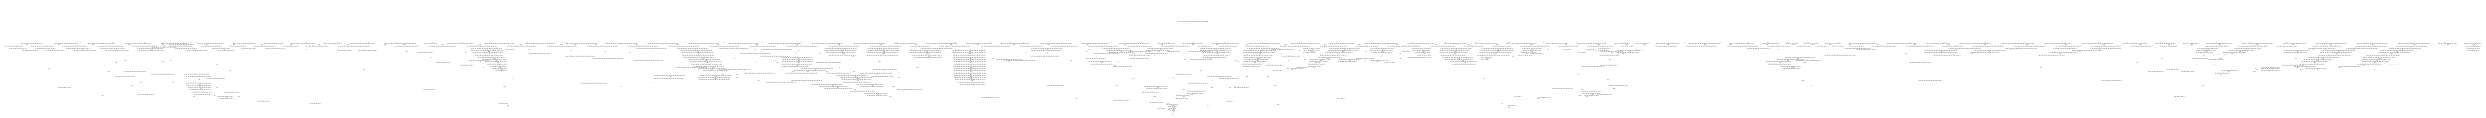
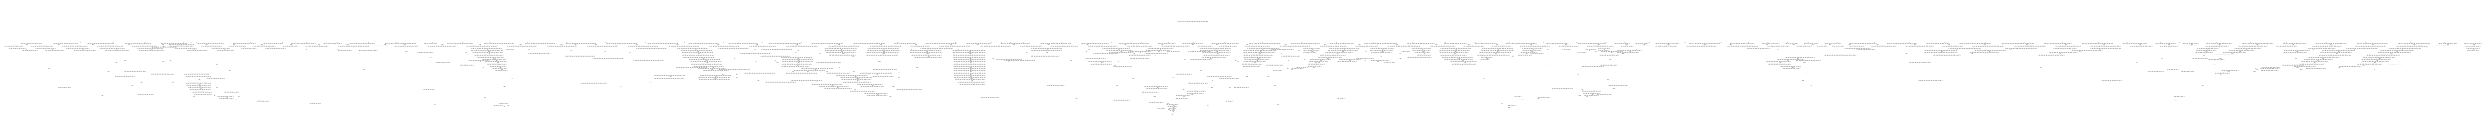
node "('delete', 'appendfile', 'logout', 'disconnect', 'term')": added
